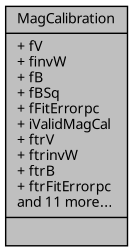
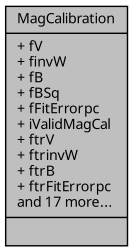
node "MagCalibration": text "and 11 more..." -> "and 17 more..."
